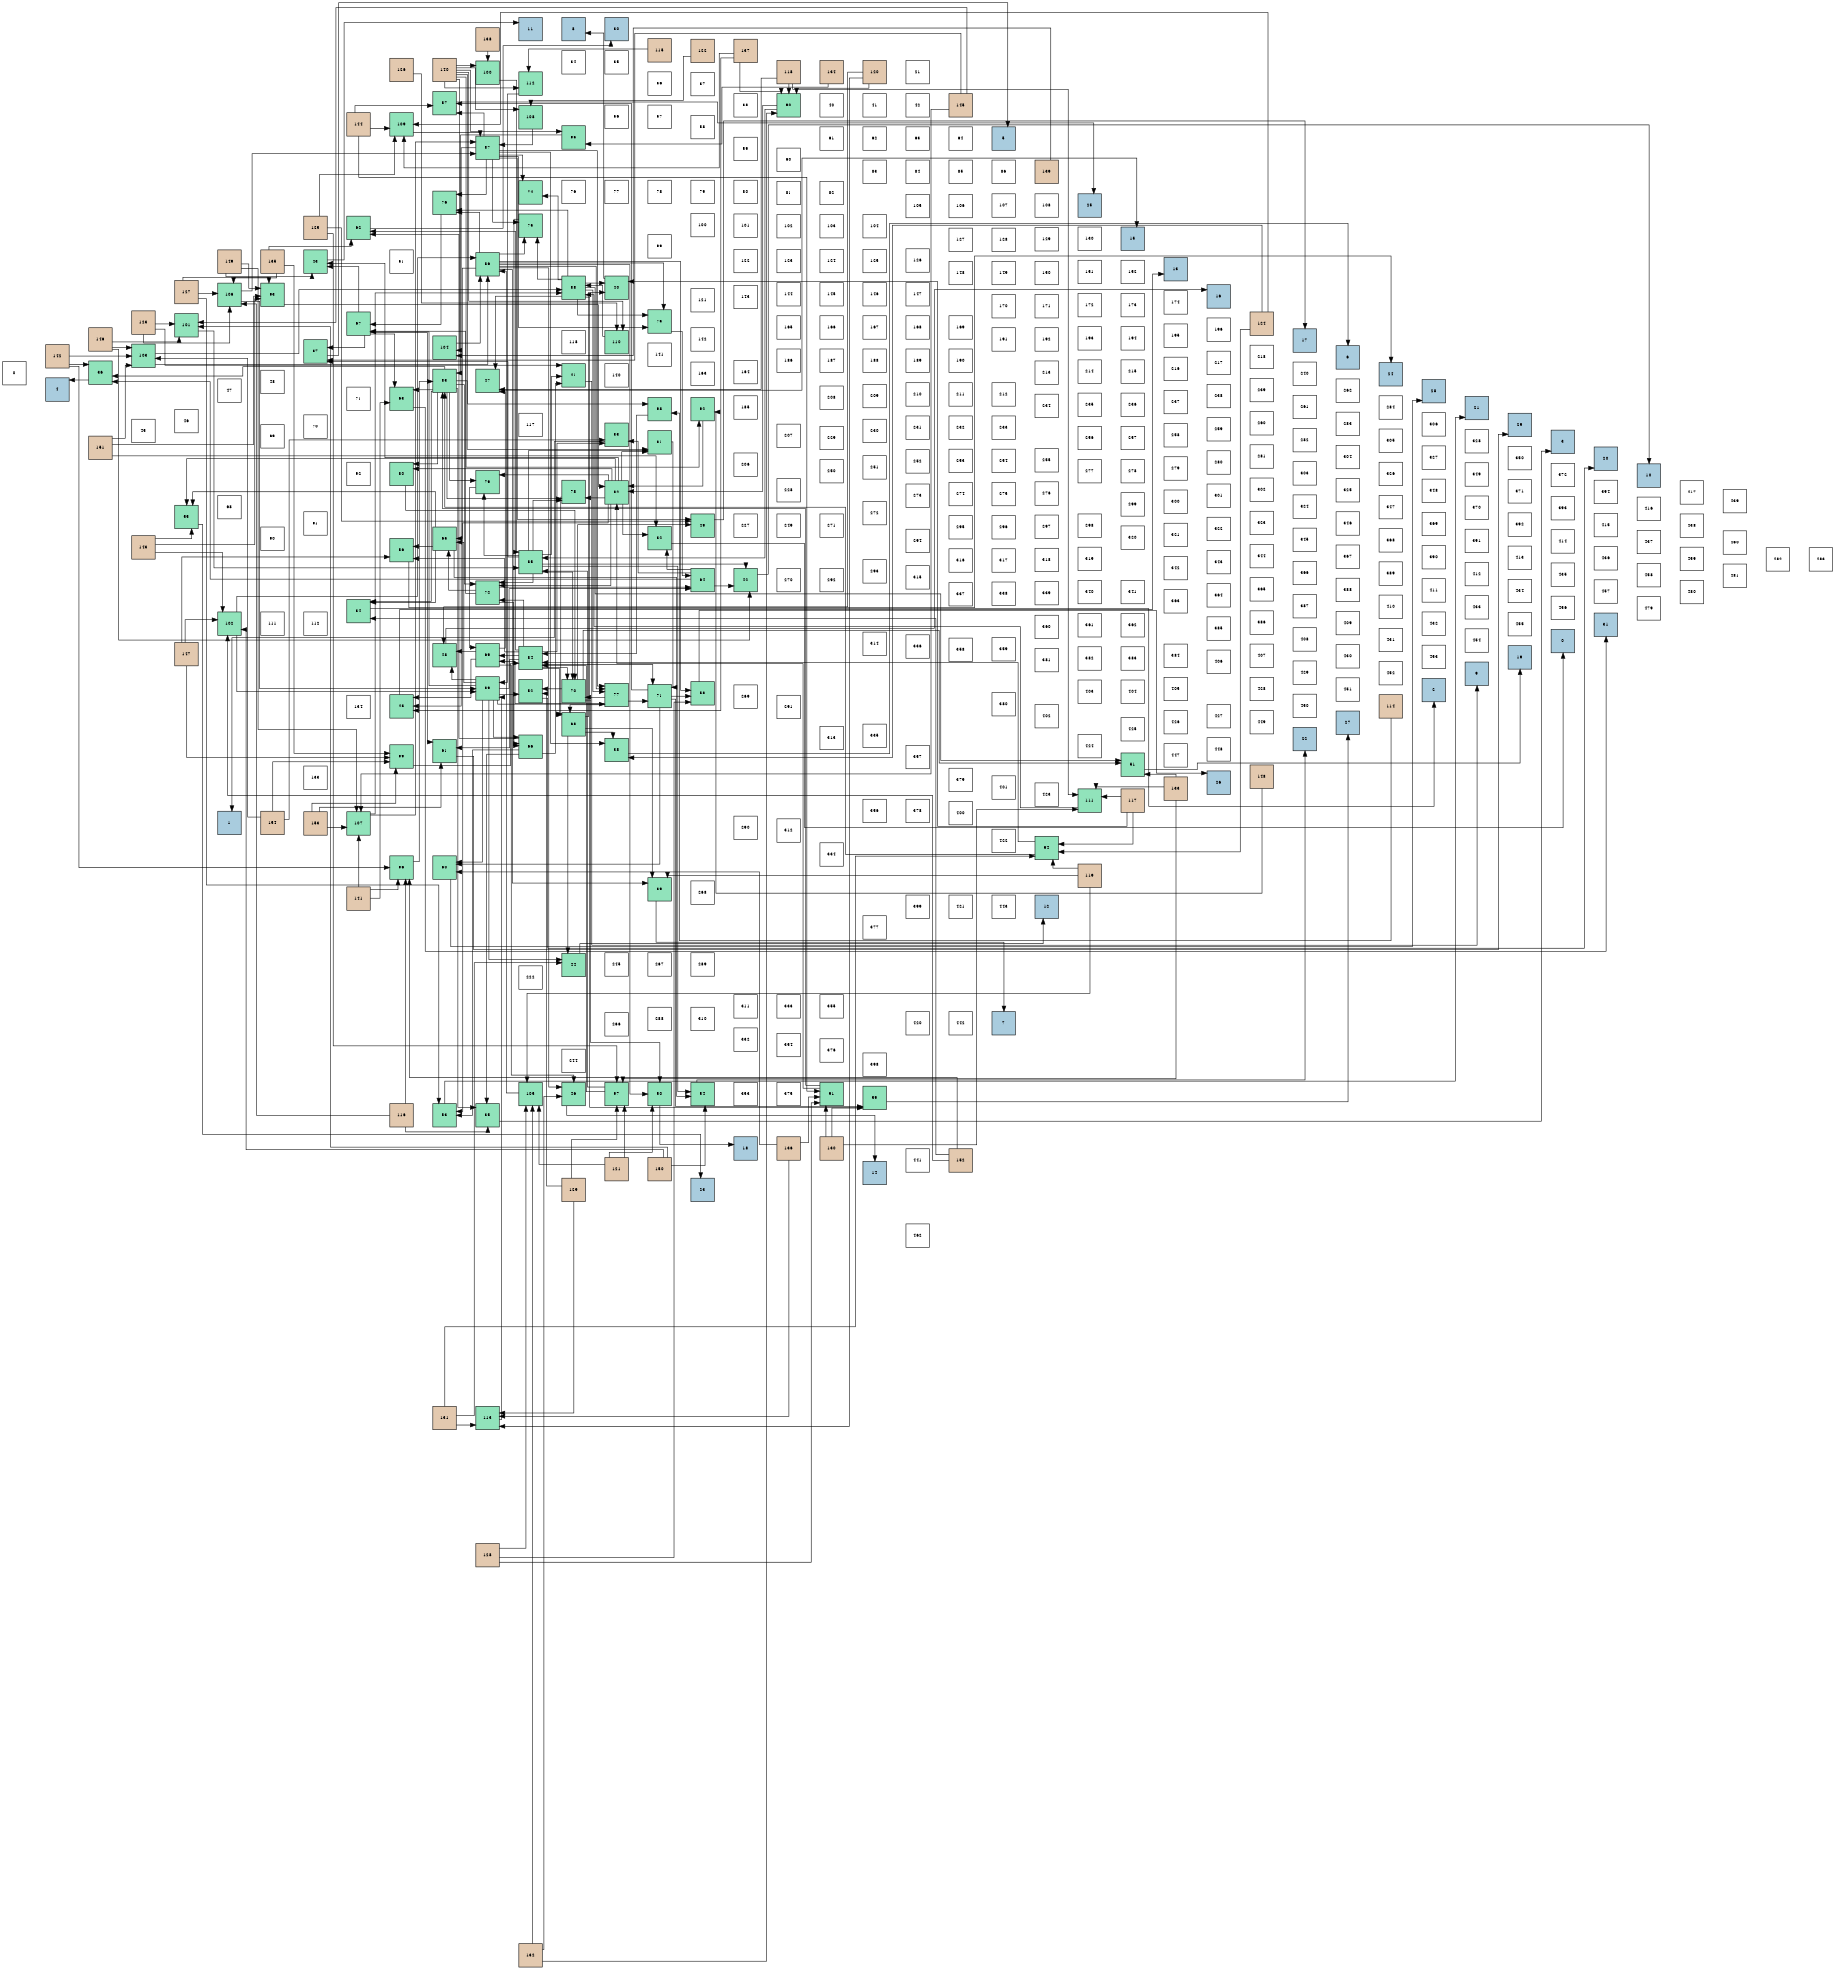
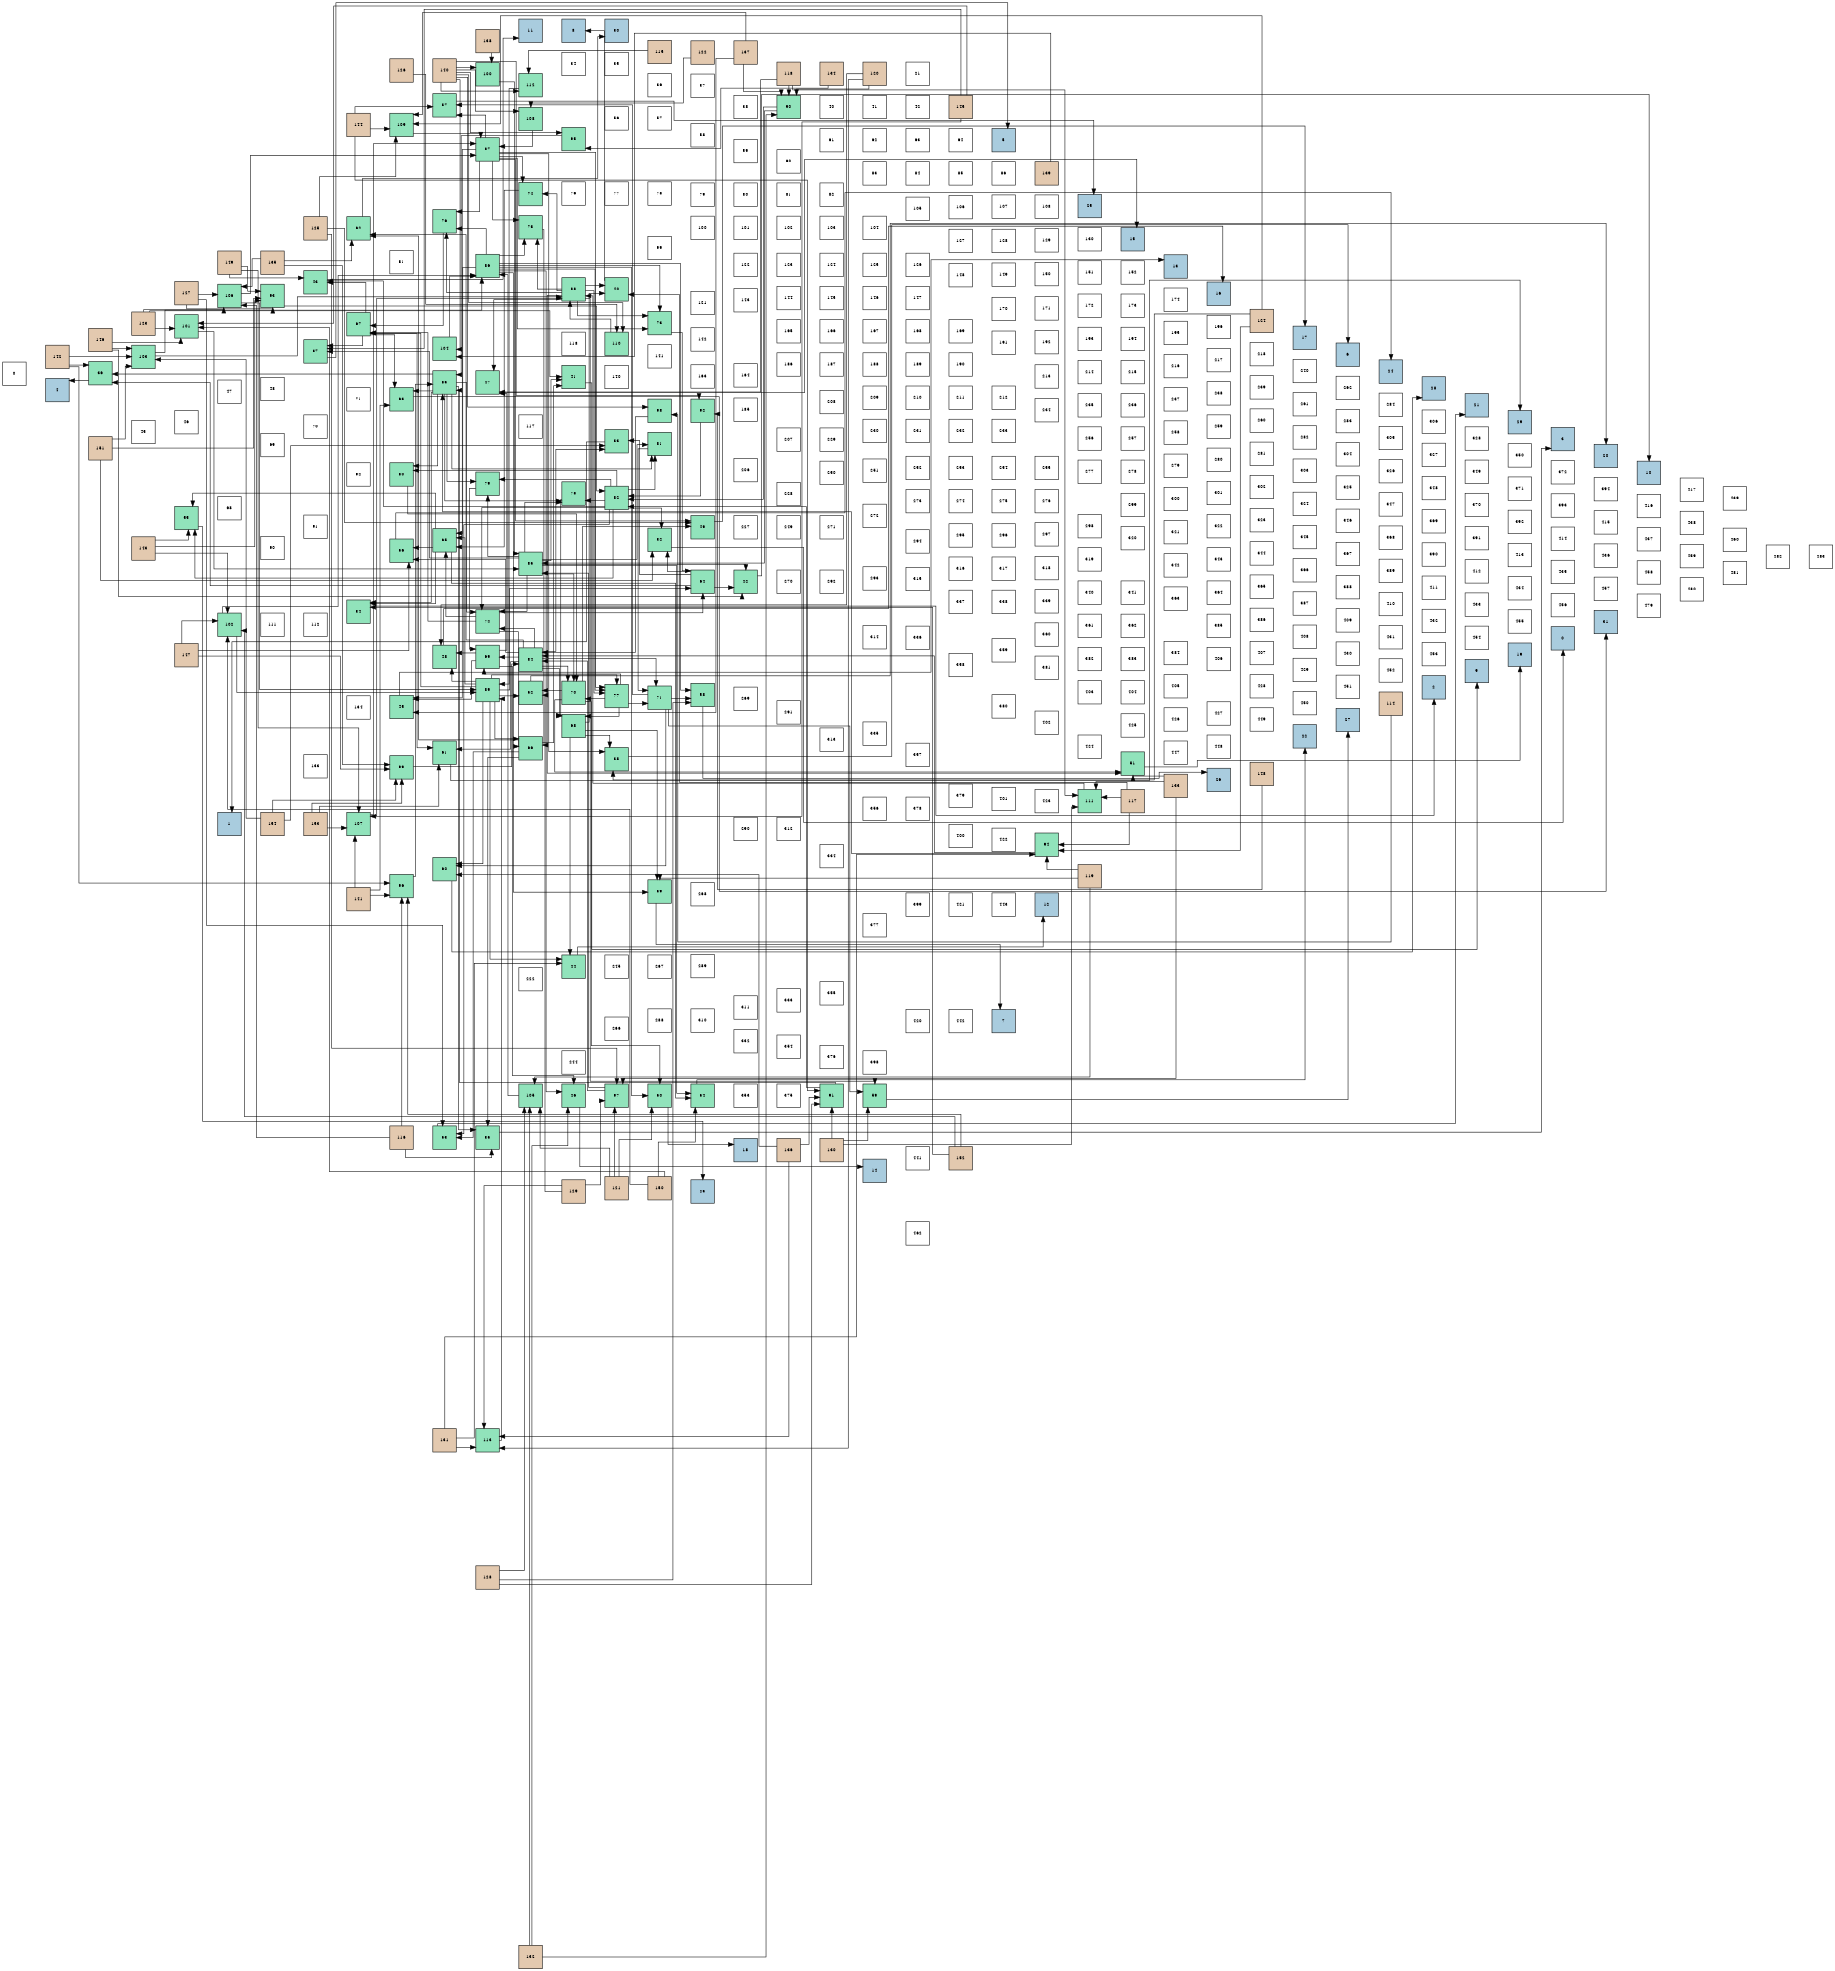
edge "74" -> "65": added
